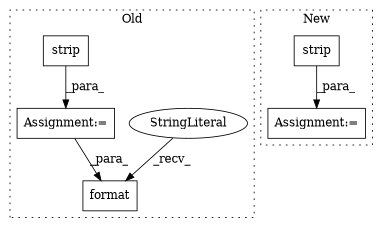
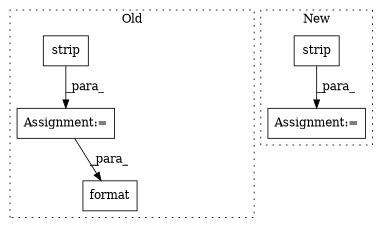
node "StringLiteral": removed
